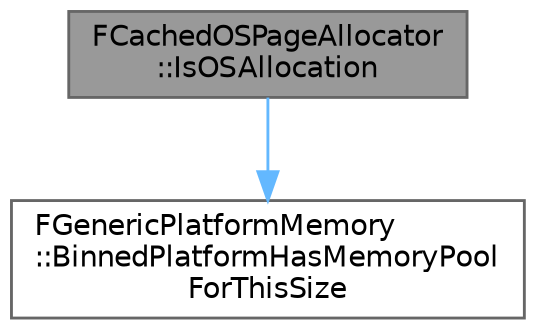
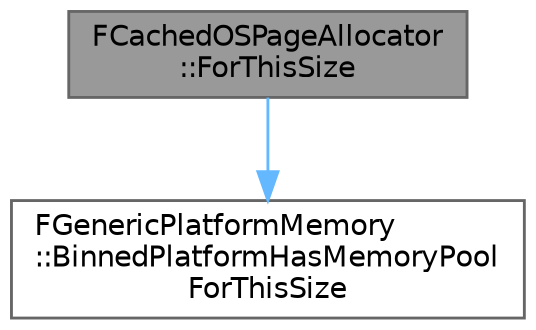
node "FCachedOSPageAllocator ::IsOSAllocation": label "FCachedOSPageAllocator ::IsOSAllocation" -> "FCachedOSPageAllocator ::ForThisSize"
